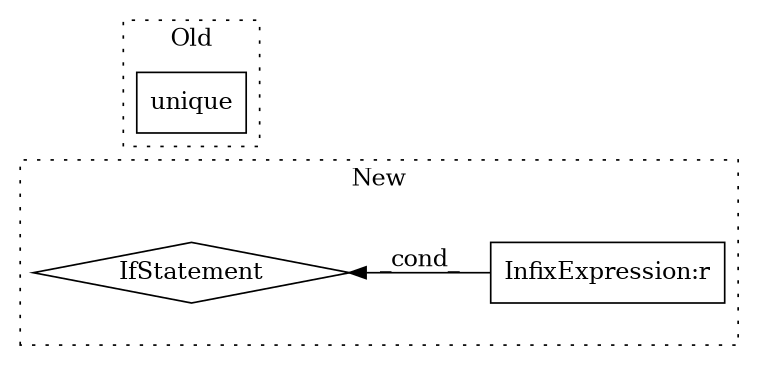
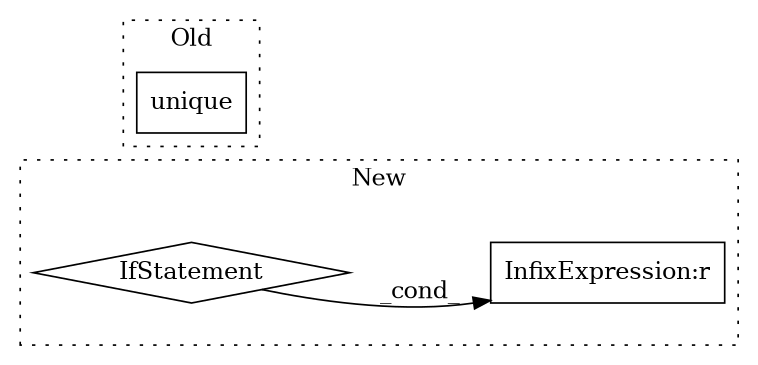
edge "InfixExpression:r" -> "IfStatement": reversed
